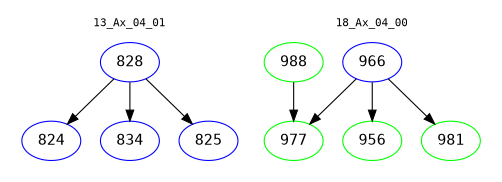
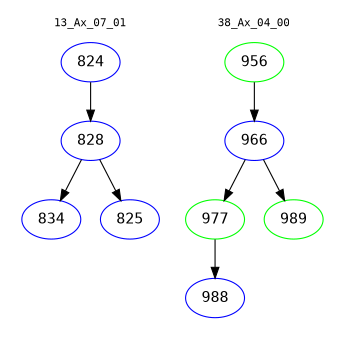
cluster "13_Ax_04_01": label "13_Ax_04_01" -> "13_Ax_07_01"
cluster "18_Ax_04_00": label "18_Ax_04_00" -> "38_Ax_04_00"
node "988": color green -> blue
edge "988" -> "977": reversed
edge "966" -> "956": reversed
edge "828" -> "824": reversed
node "981": label "981" -> "989"
